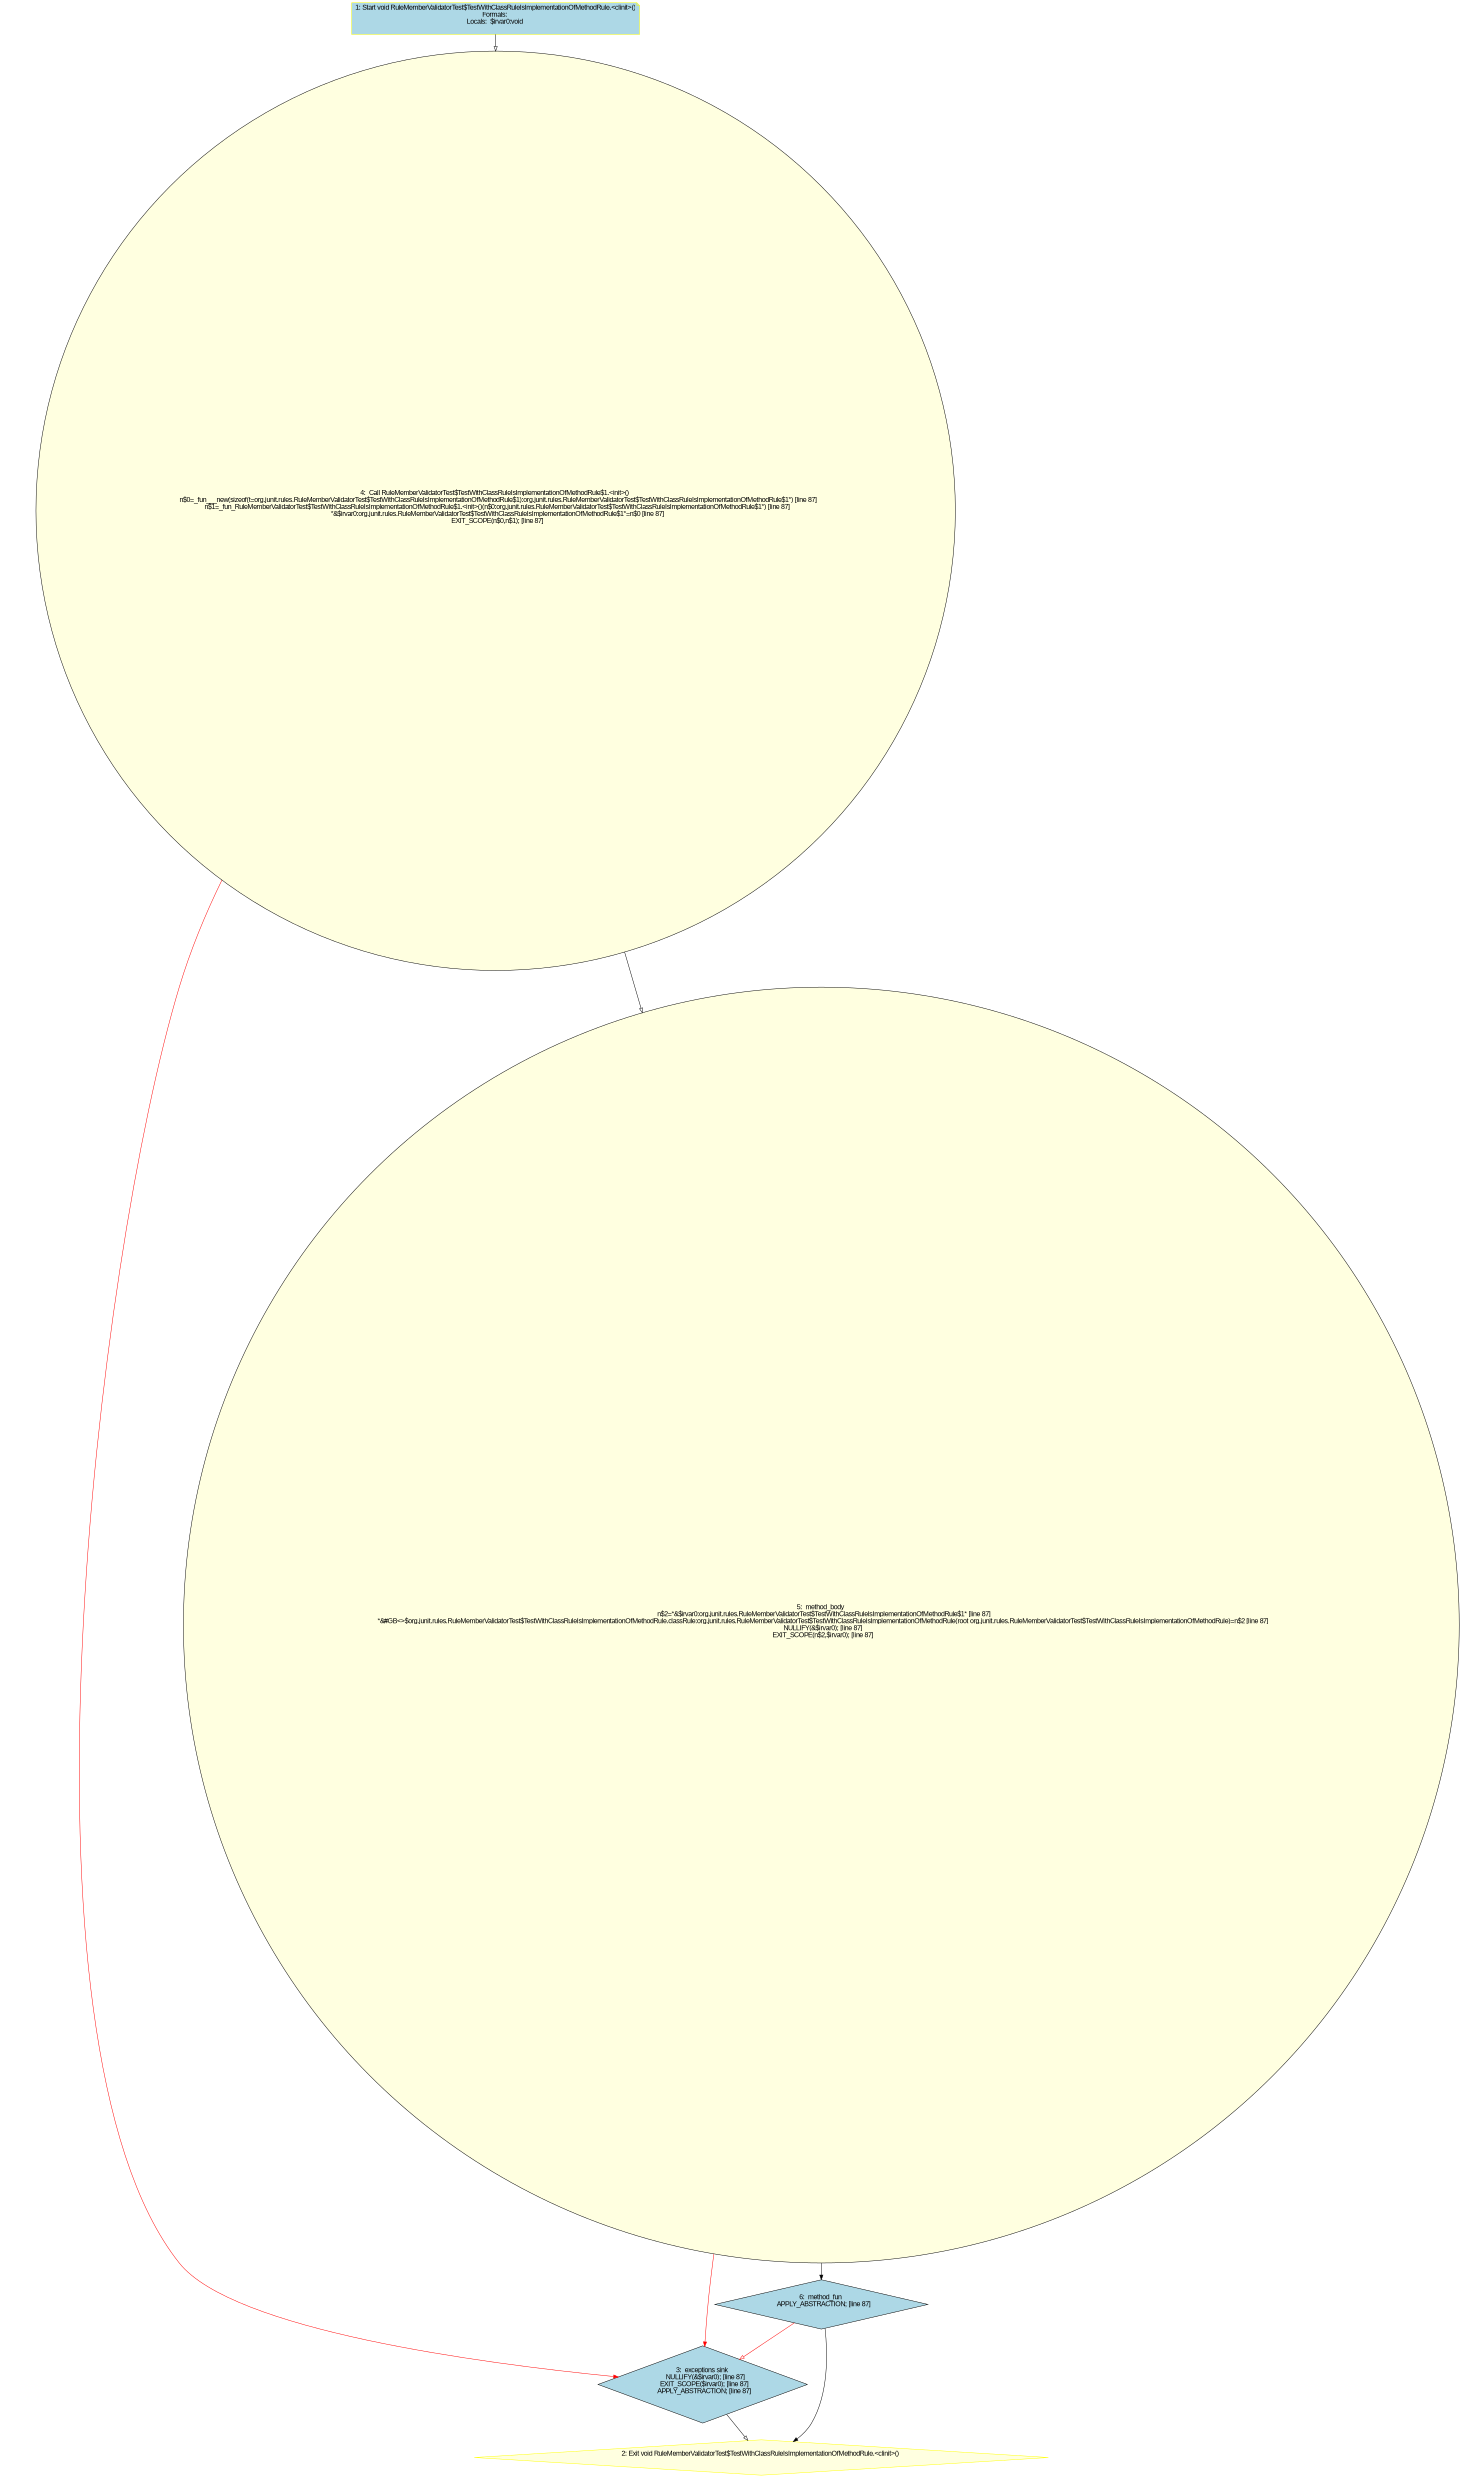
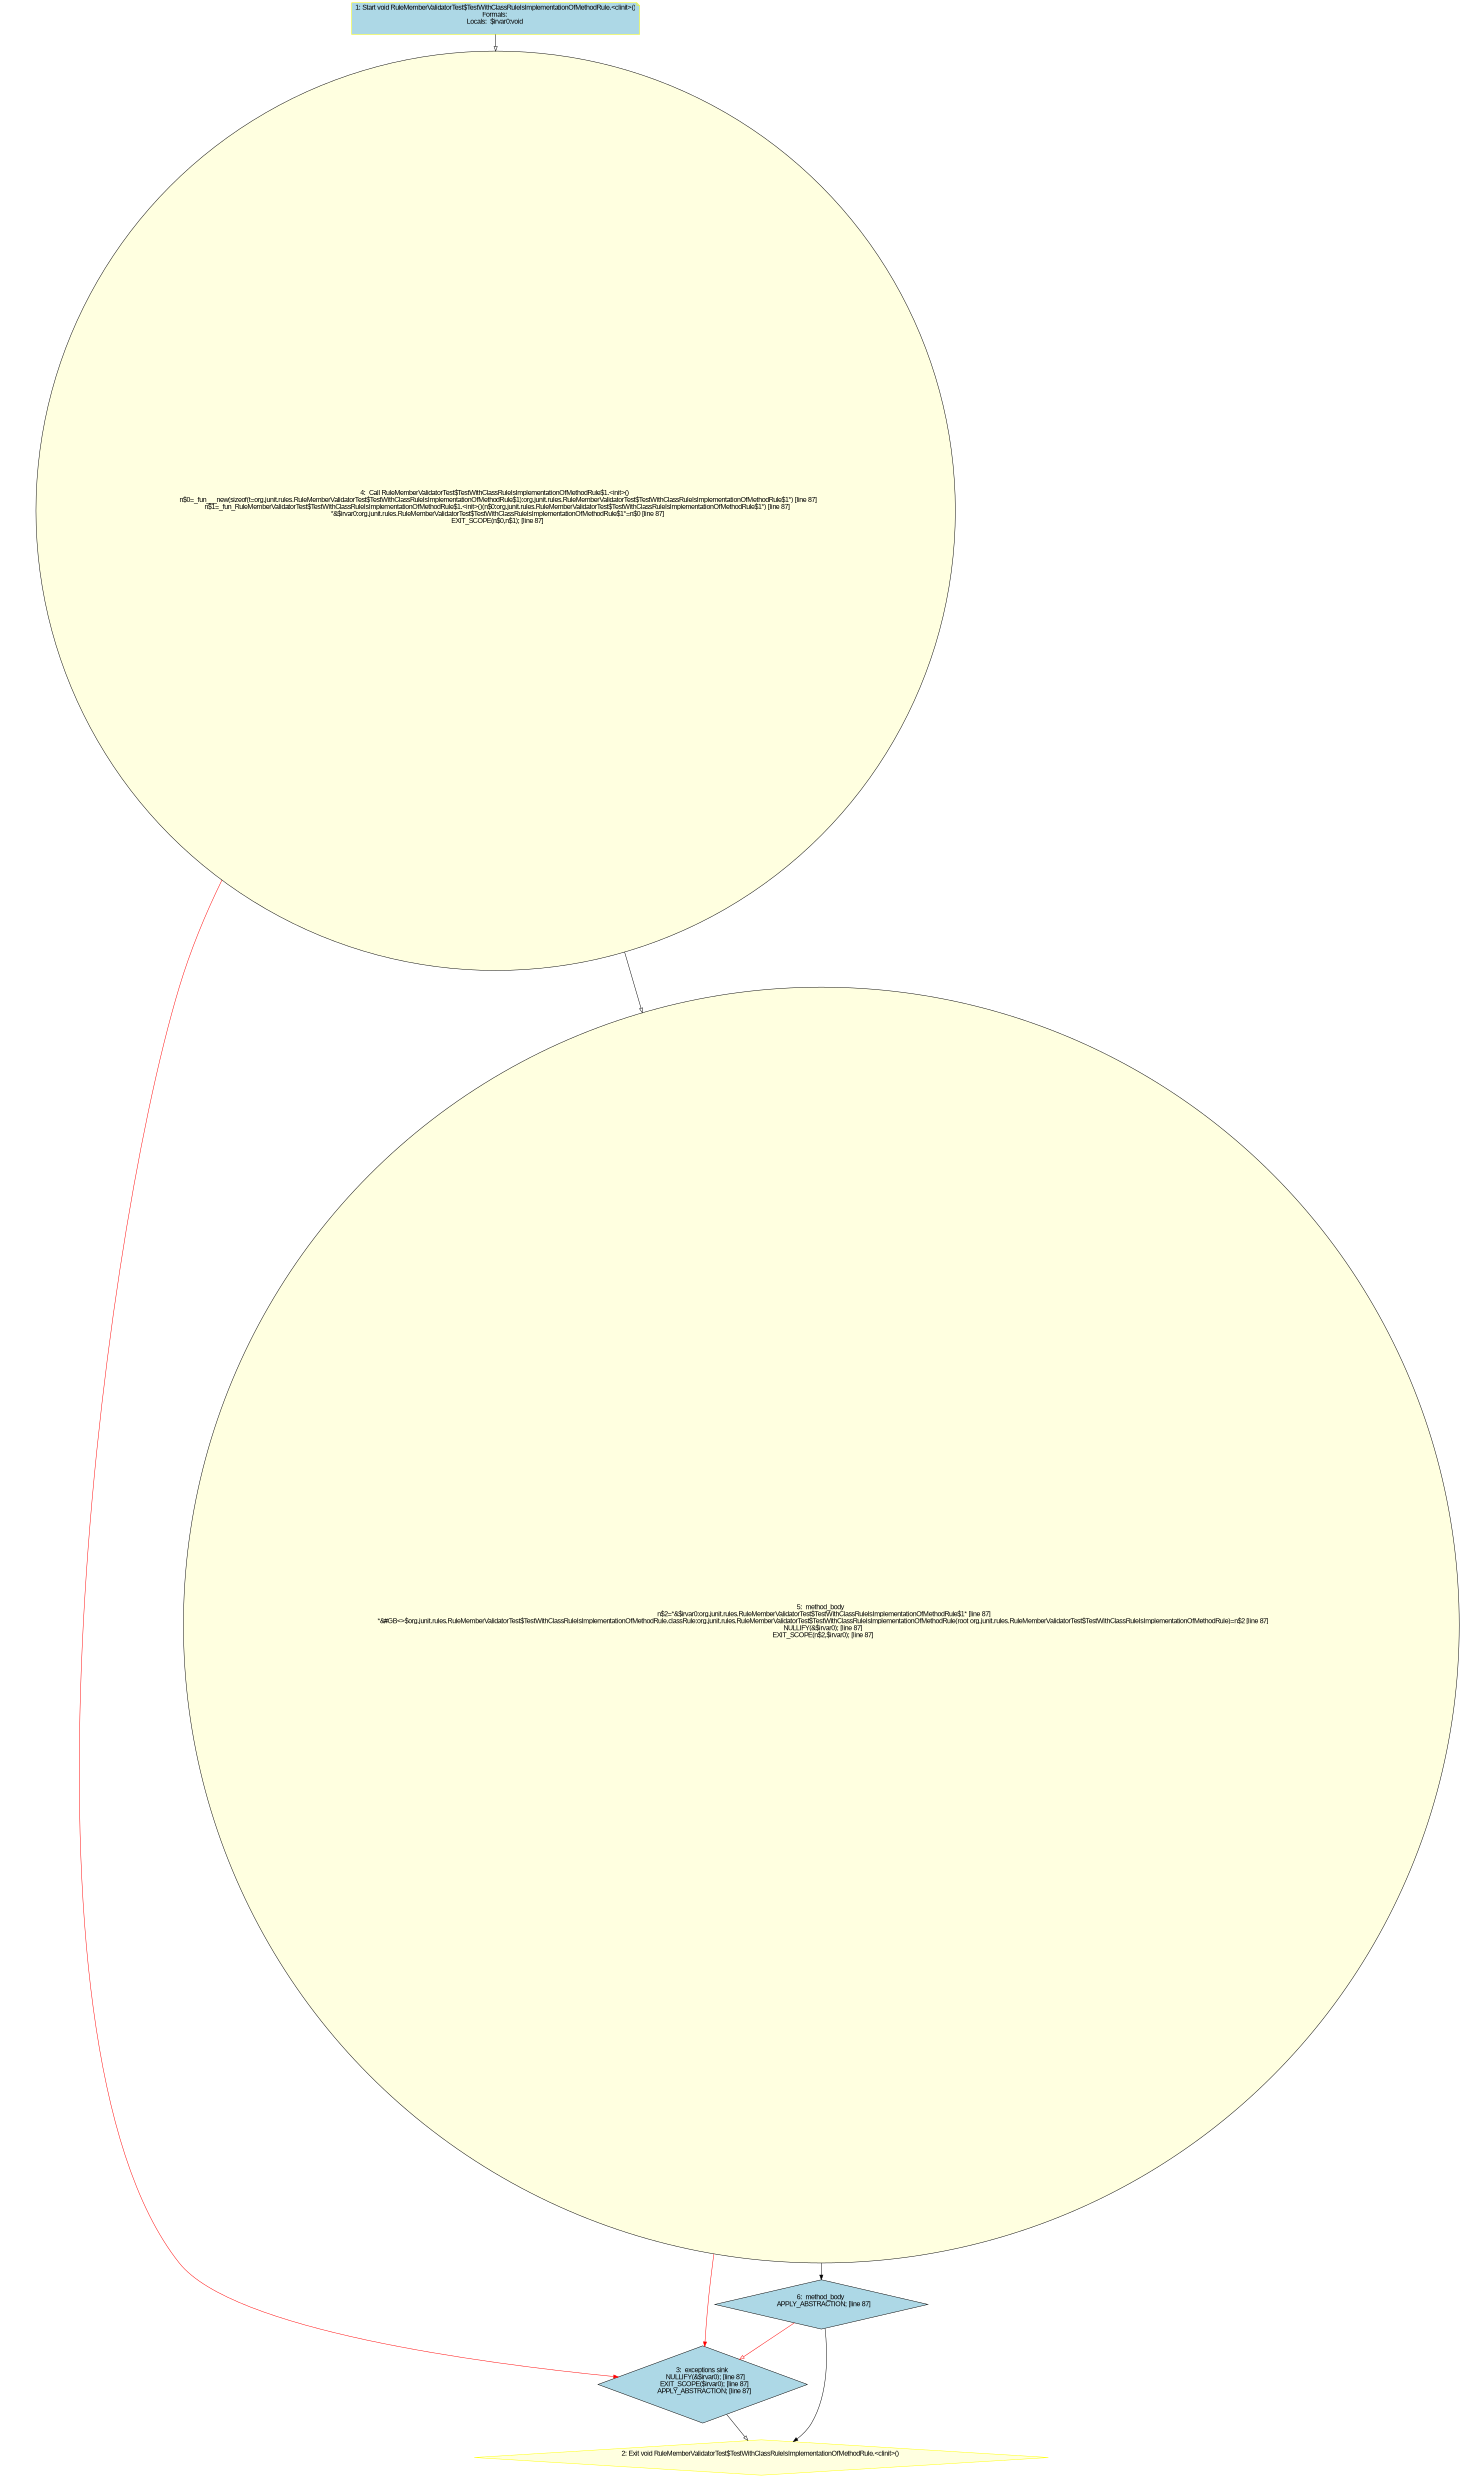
node "6:  method_fun APPLY_ABSTRACTION; [line 87]": label "6:  method_fun APPLY_ABSTRACTION; [line 87]" -> "6:  method_body APPLY_ABSTRACTION; [line 87]"
